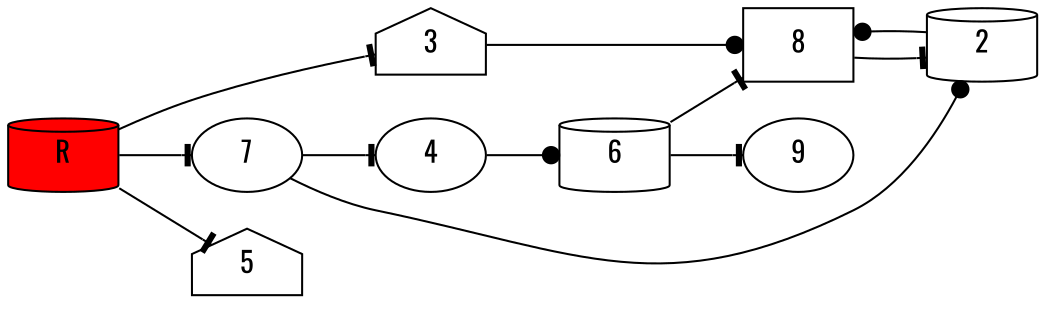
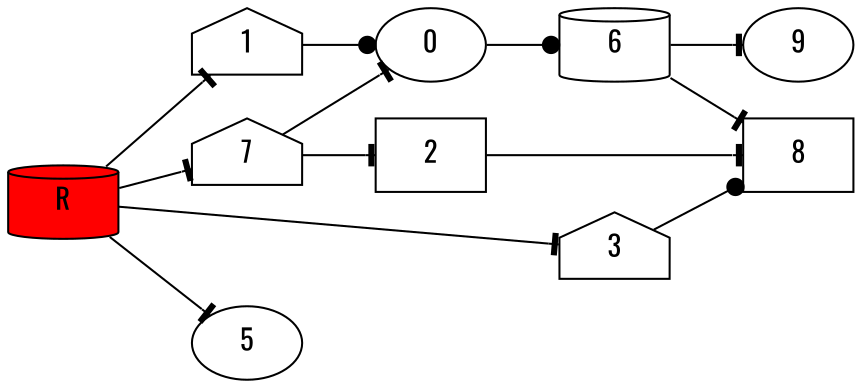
edge "2" -> "8": arrowhead dot -> tee
node "1": added
node "2": shape cylinder -> box
edge "8" -> "2": removed
node "7": shape ellipse -> house
node "4": label "4" -> "0"
edge "7" -> "2": arrowhead dot -> tee
node "5": shape house -> ellipse
